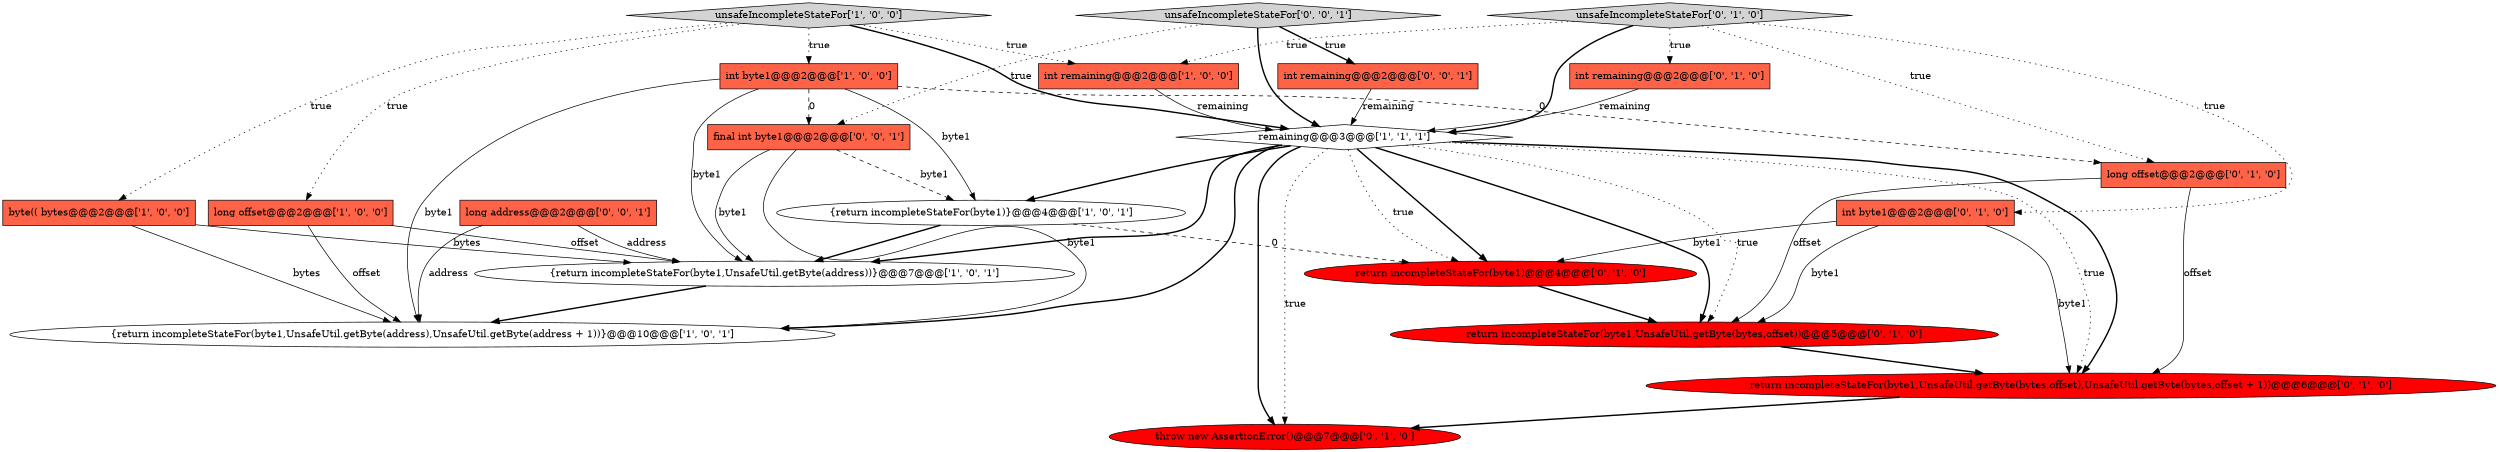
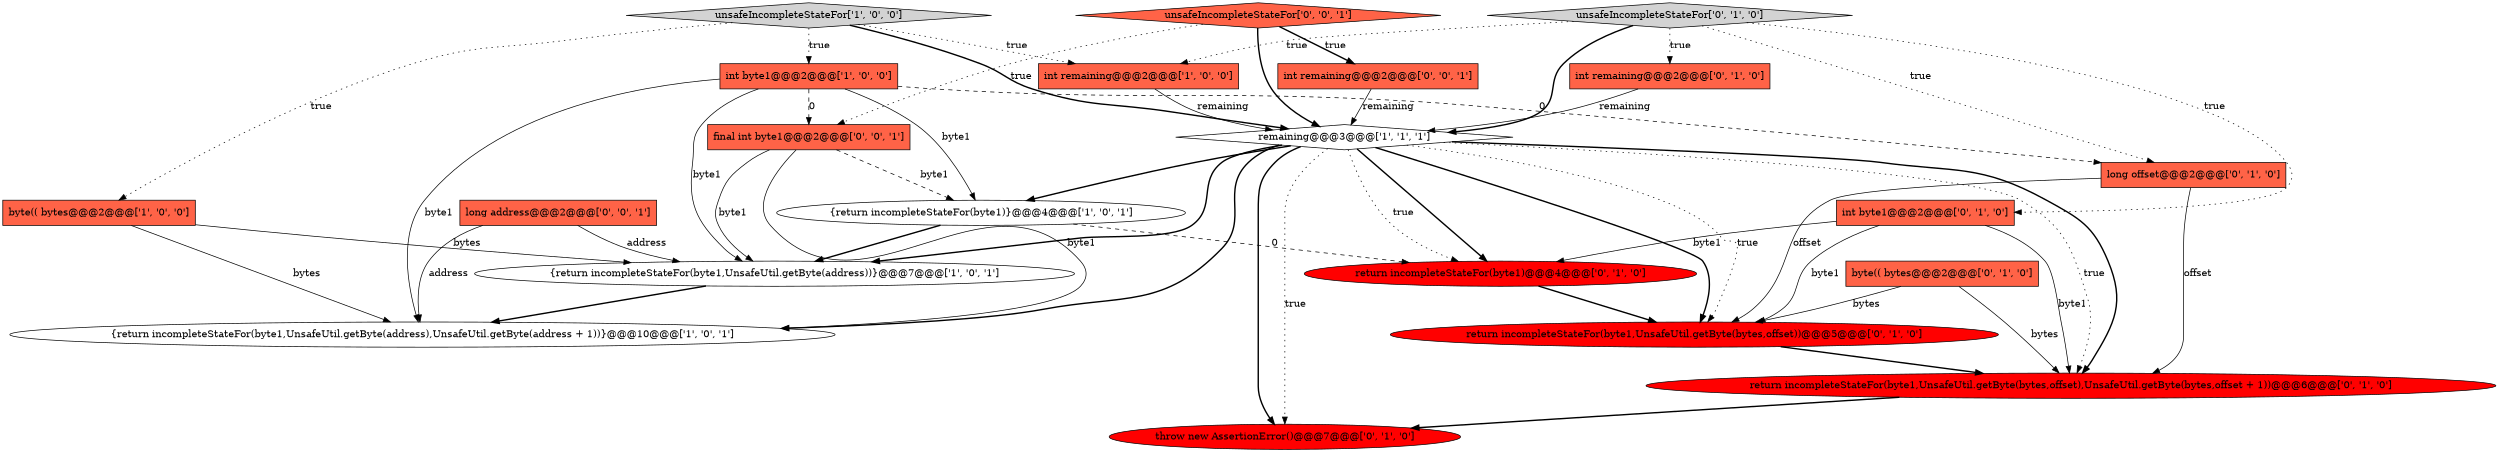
node "unsafeIncompleteStateFor['0', '0', '1']": fillcolor lightgray -> tomato
node "long offset@@@2@@@['1', '0', '0']": removed
node "byte(( bytes@@@2@@@['0', '1', '0']": added
